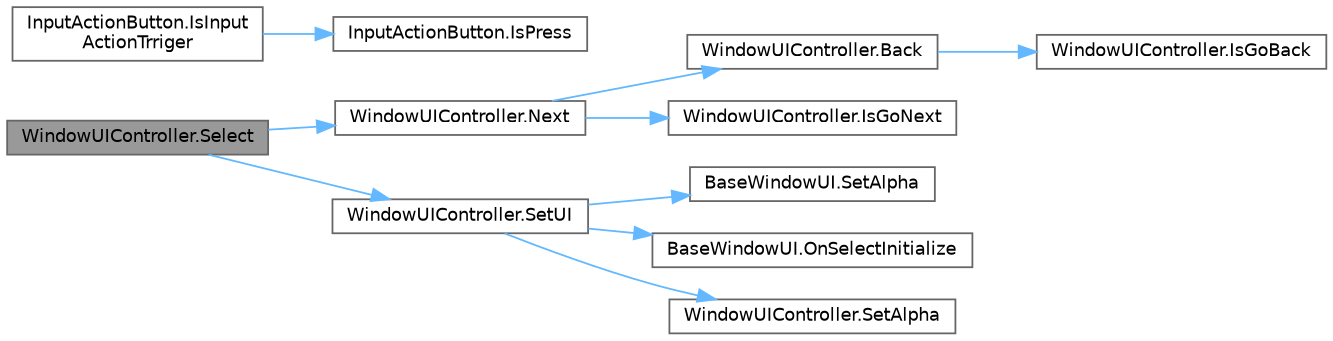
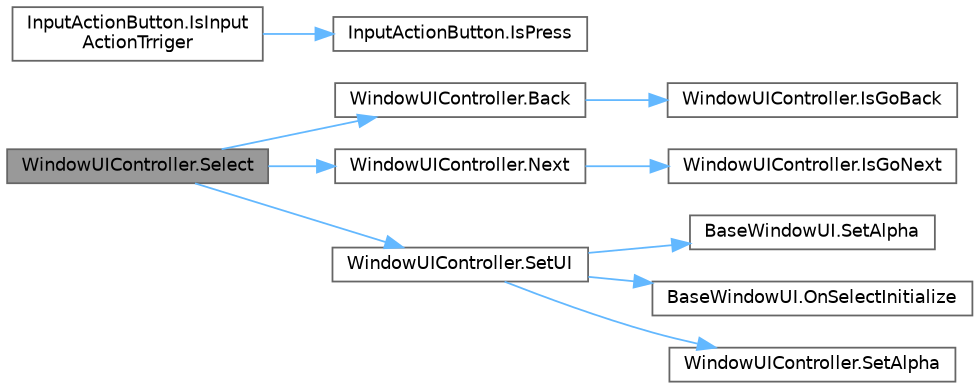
edge "WindowUIController.Next" -> "WindowUIController.Back": now "WindowUIController.Select" -> "WindowUIController.Back"
